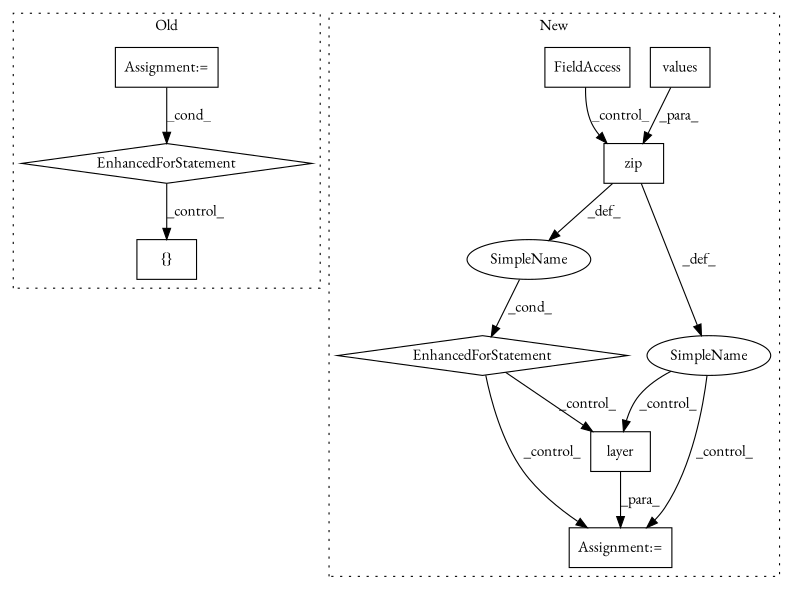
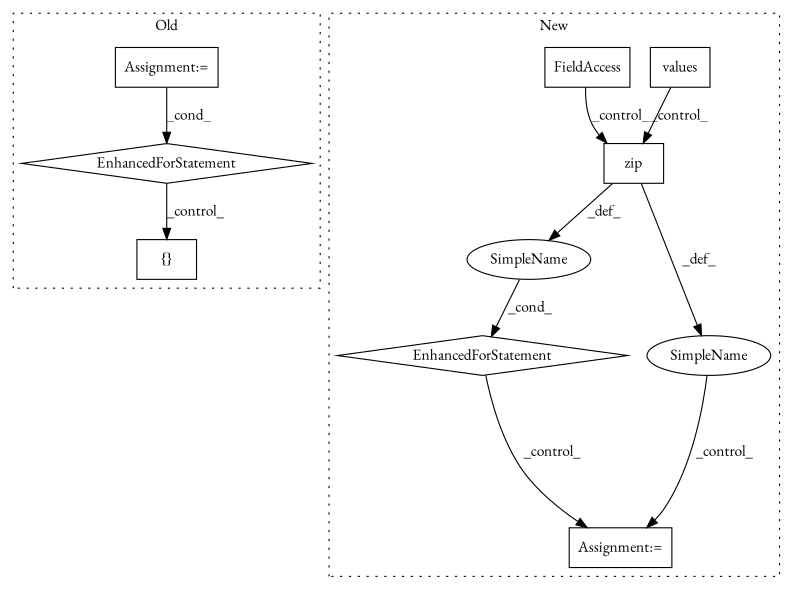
edge "values" -> "zip": label "_para_" -> "_control_"
node "layer": removed
